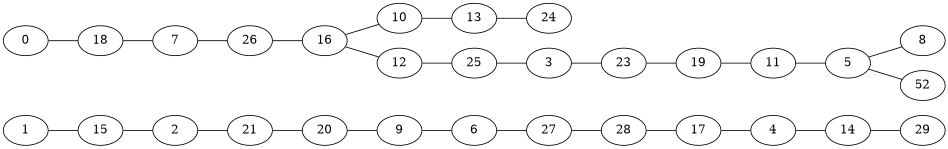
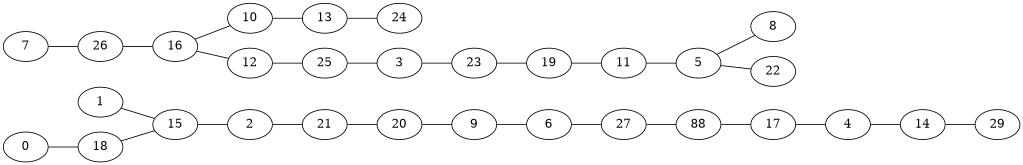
edge "18" -- "7": now "18" -- "15"
node "52": label "52" -> "22"
node "28": label "28" -> "88"
